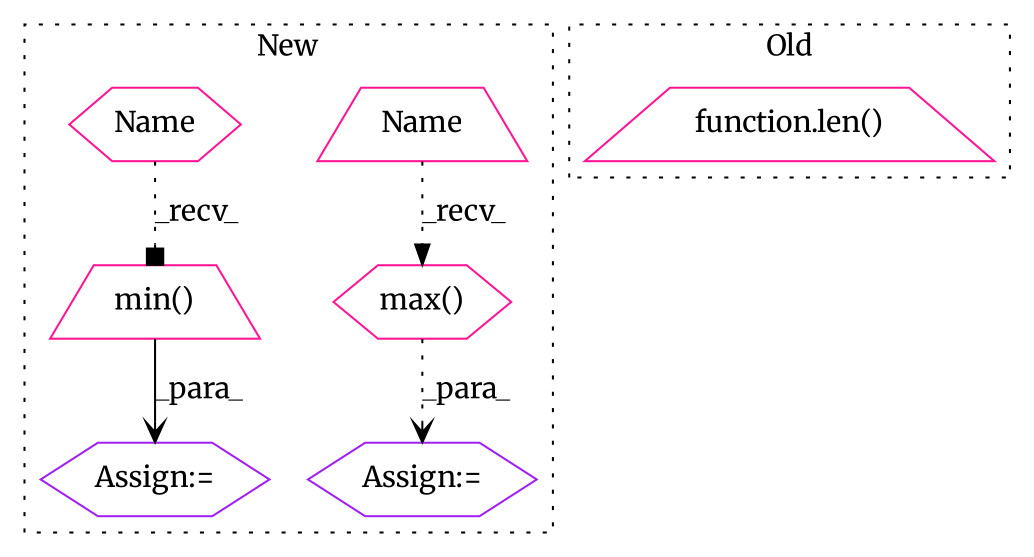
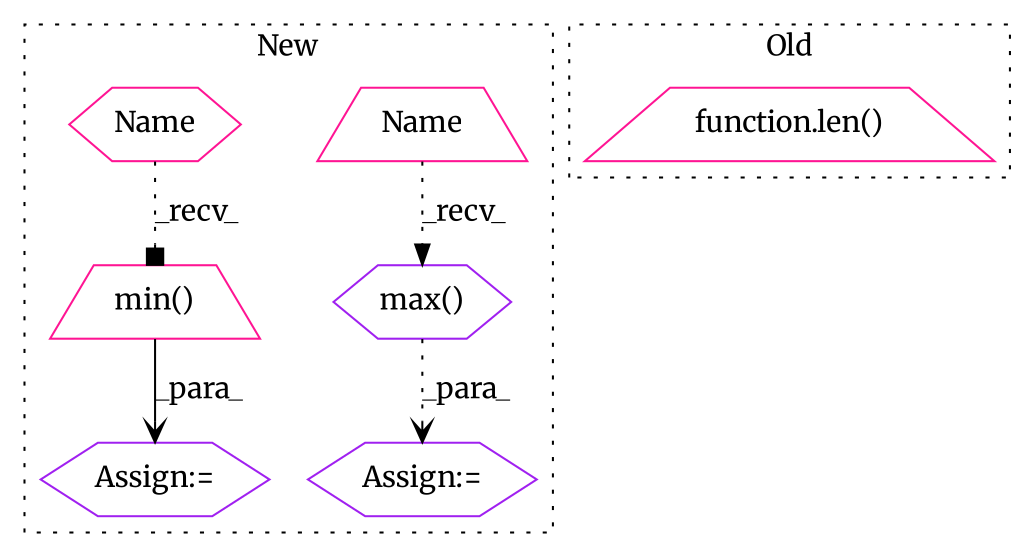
node "max()": color deeppink -> purple
